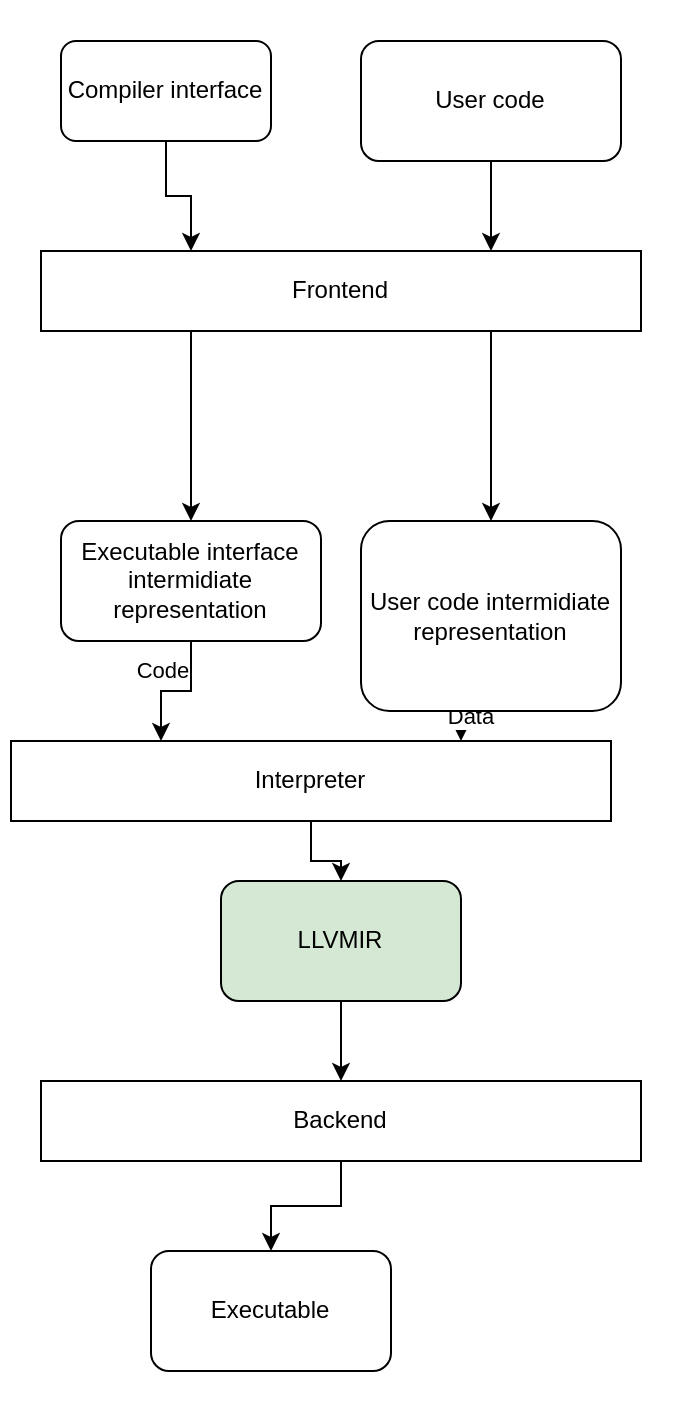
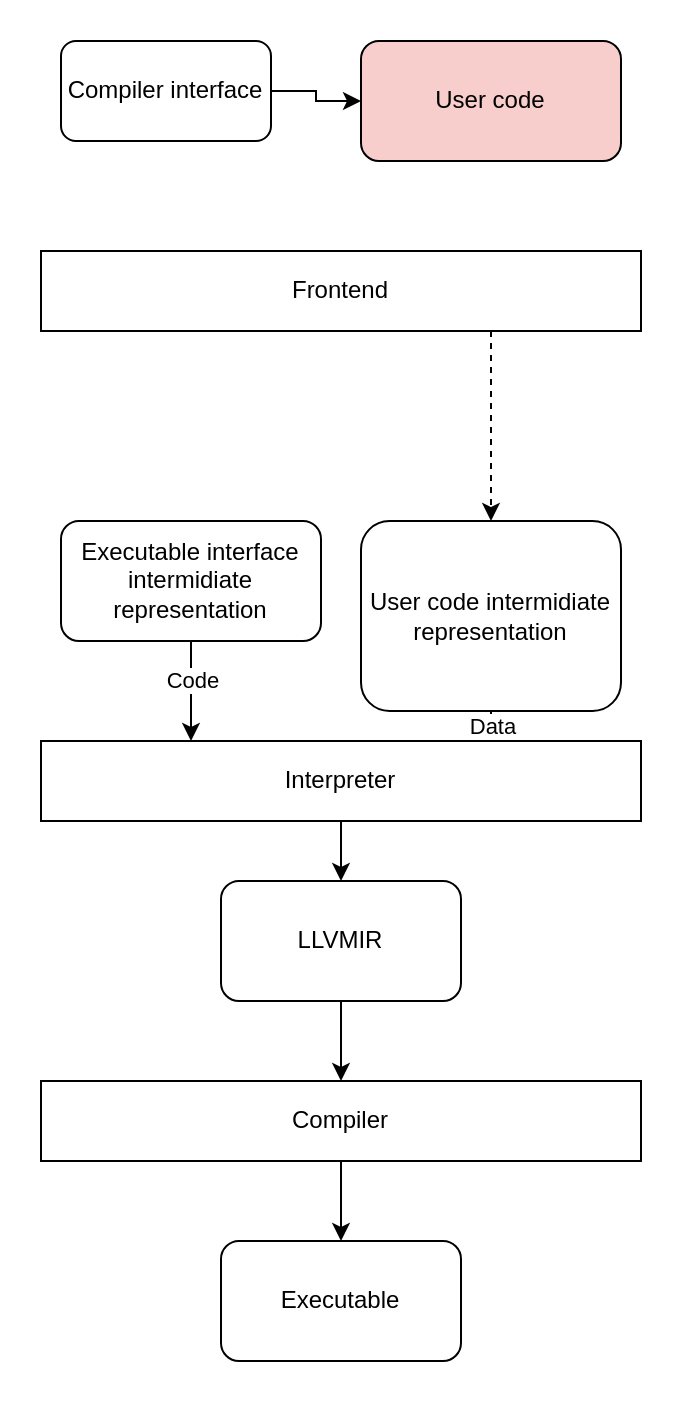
node "User code": fillcolor #ffffff -> #f8cecc
edge "Compiler interface" -> "Frontend": now "Compiler interface" -> "User code"
edge "User code" -> "Frontend": removed
edge "Frontend" -> "Executable interface intermidiate representation": removed
edge "Frontend" -> "User code intermidiate representation": style solid -> dashed
node "Interpreter": moved (311, 781) -> (341, 781)
node "LLVMIR": fillcolor #d5e8d4 -> #ffffff
node "Backend": label "Backend" -> "Compiler"
node "Executable": moved (271, 1311) -> (341, 1301)
